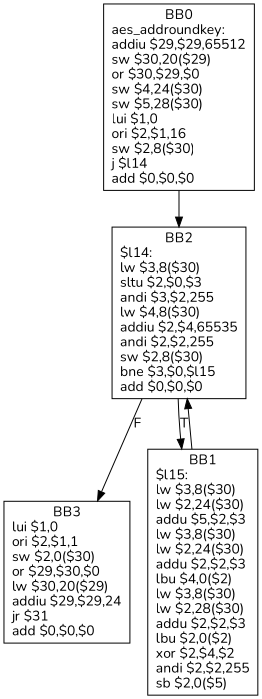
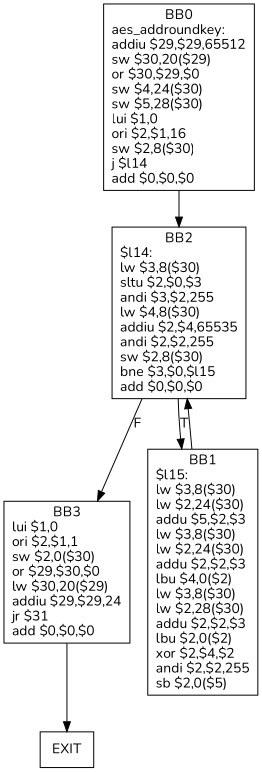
node "EXIT": added
